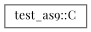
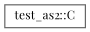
node "test_as9::C": label "test_as9::C" -> "test_as2::C"
